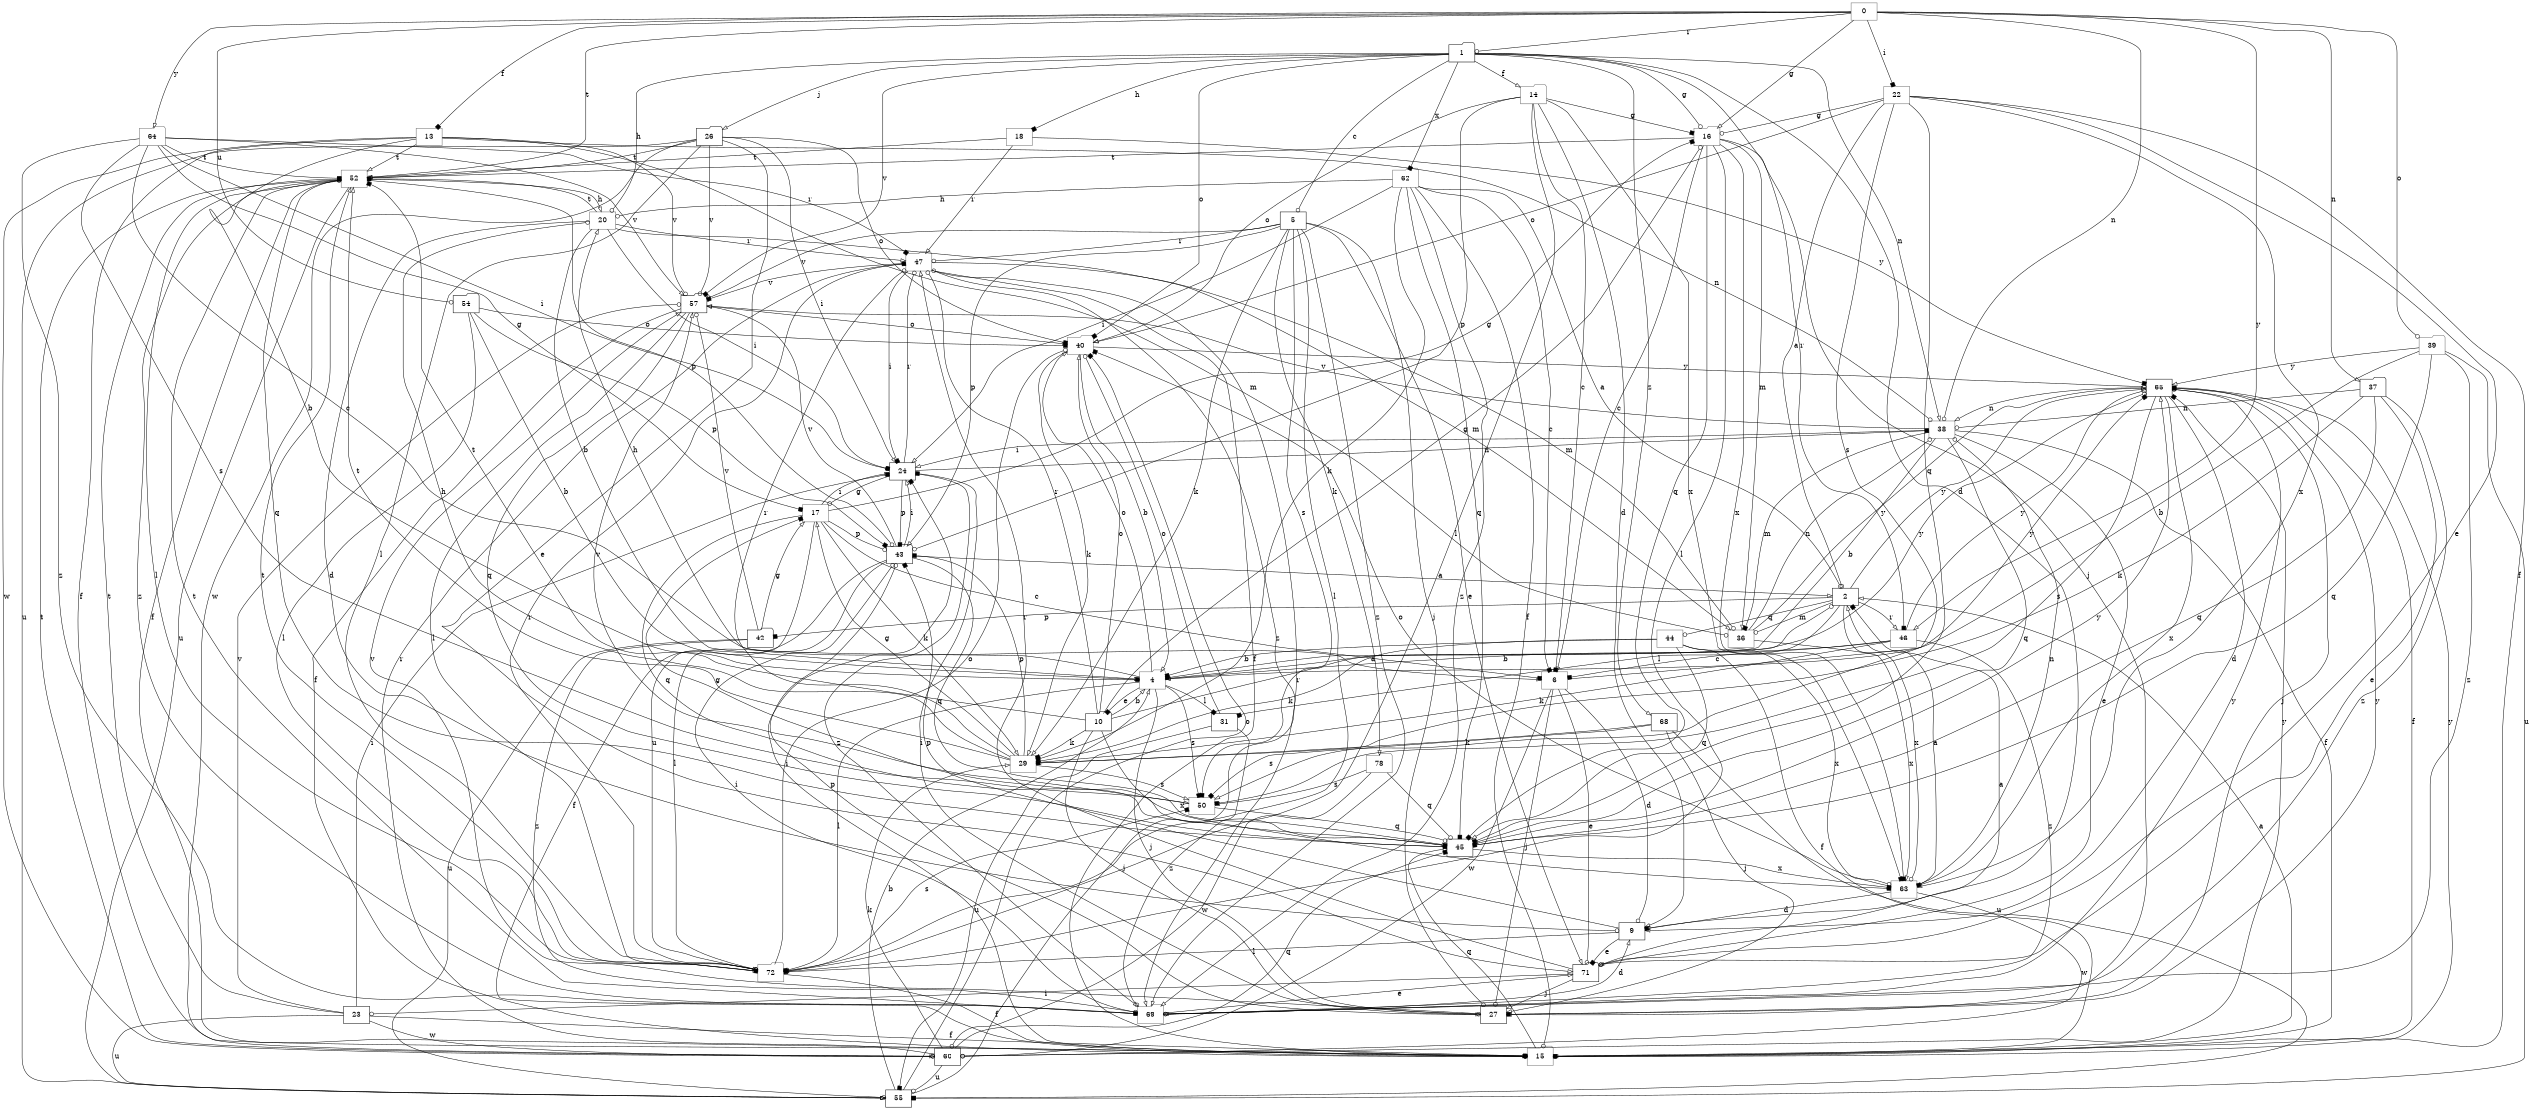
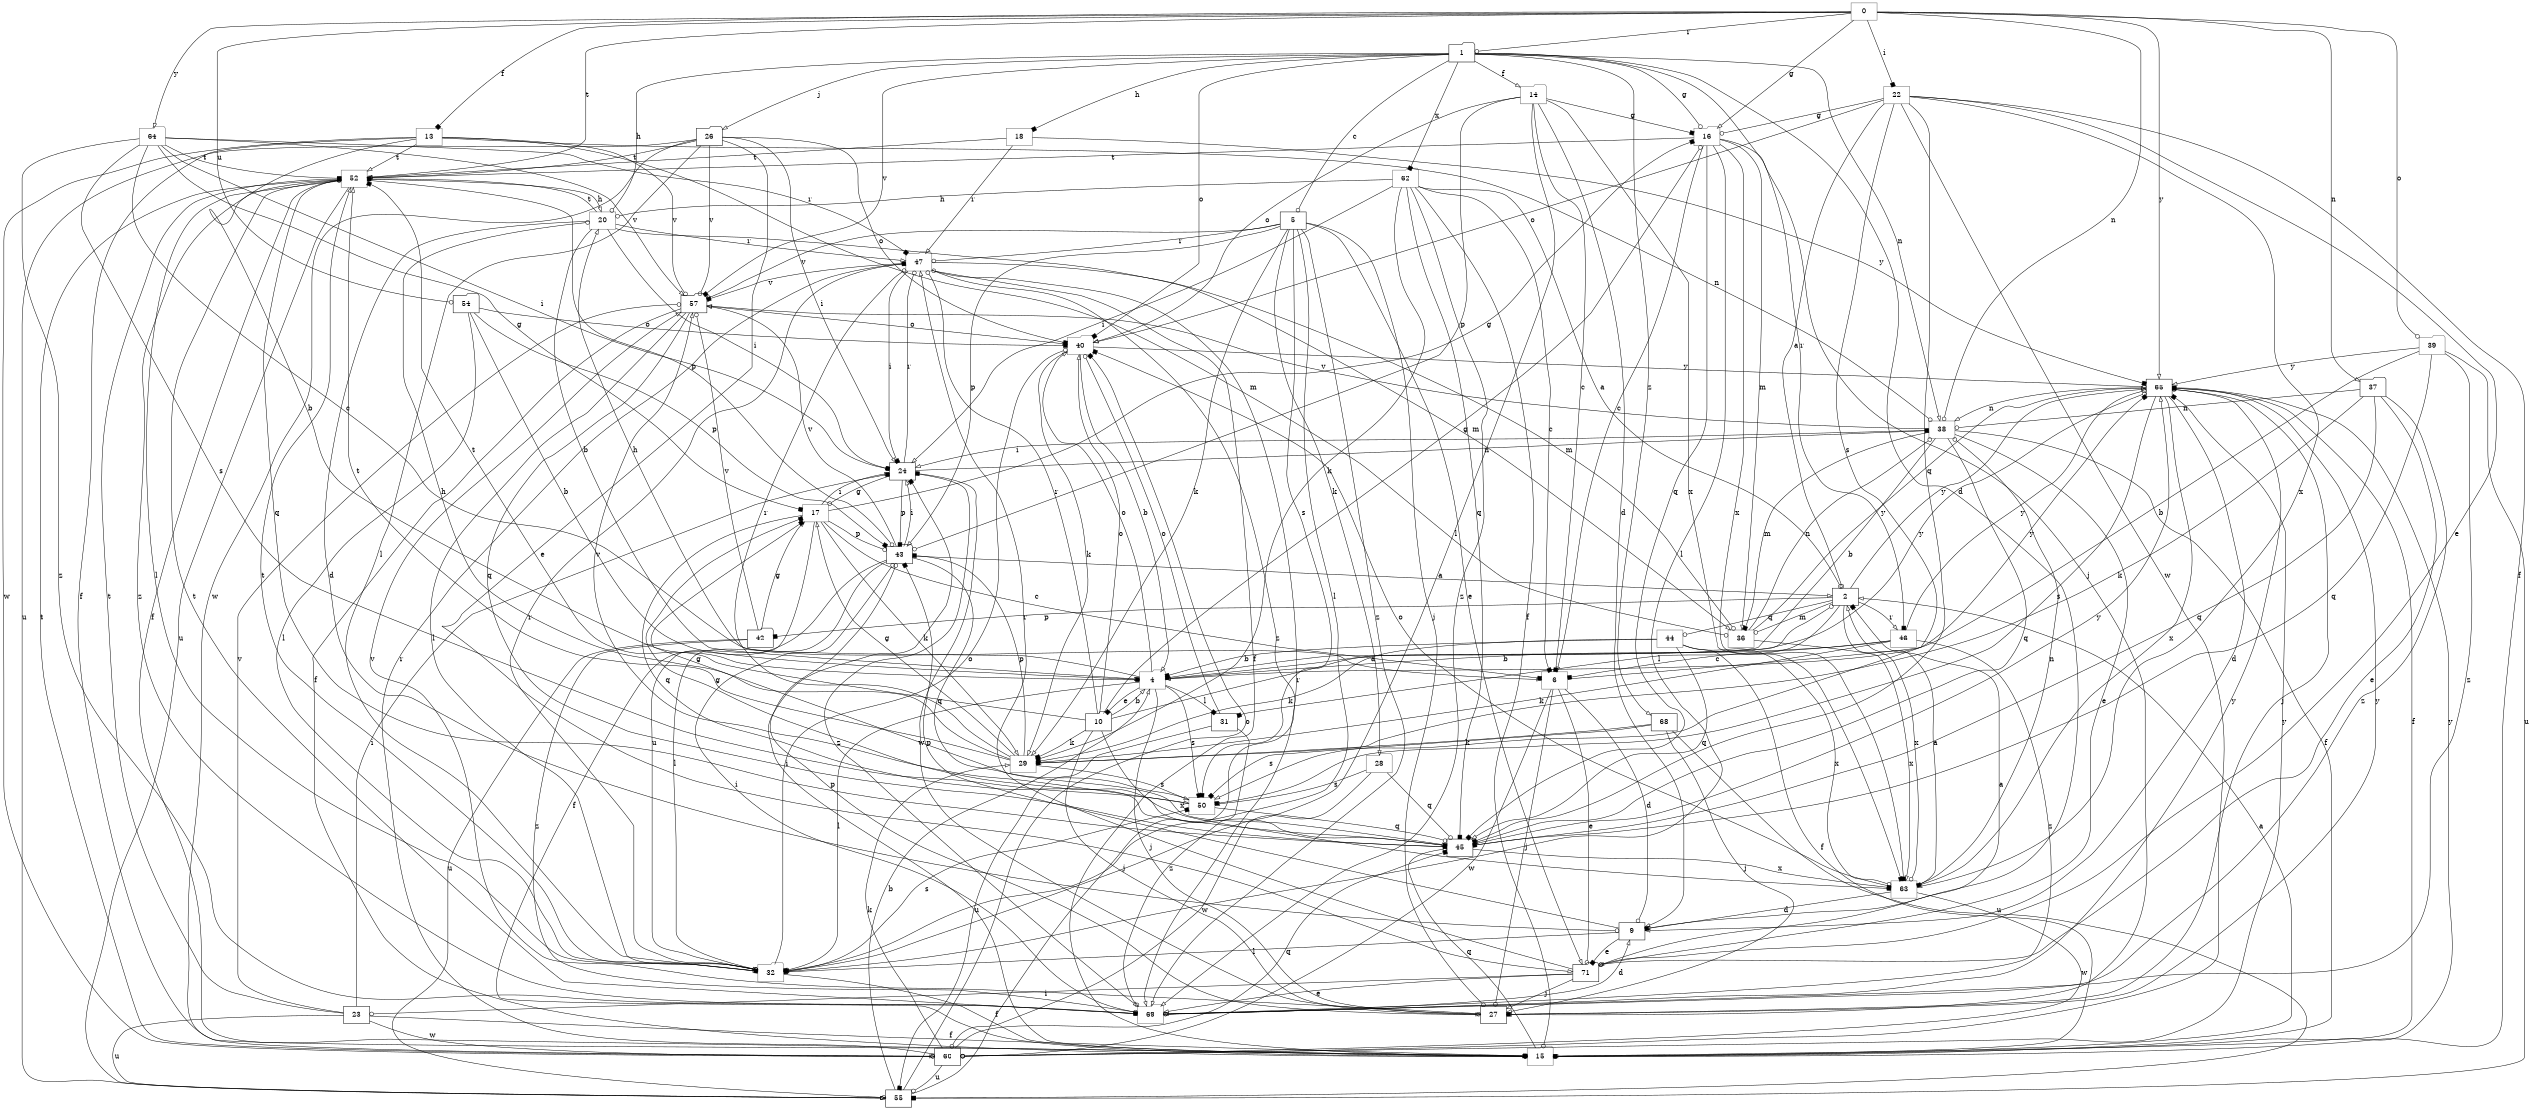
edge "0" -> "46": now "0" -> "65"
edge "50" -> "17": added, label "g"
edge "27" -> "24": label "i" -> "w"
node "78": label "78" -> "28"
node "72": label "72" -> "32"
edge "69" -> "71": reversed
edge "22" -> "60": added, label "w"
